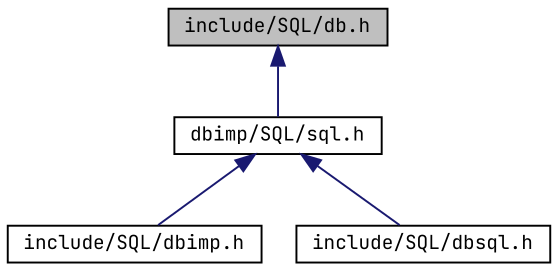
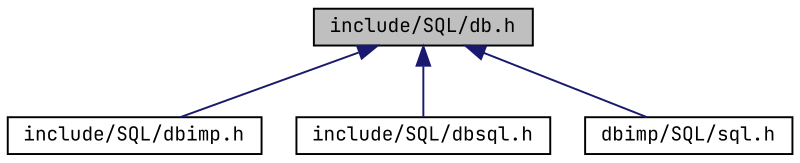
edge "include/SQL/dbimp.h" -> "dbimp/SQL/sql.h": now "include/SQL/dbimp.h" -> "include/SQL/db.h"
edge "include/SQL/dbsql.h" -> "dbimp/SQL/sql.h": now "include/SQL/dbsql.h" -> "include/SQL/db.h"
